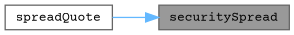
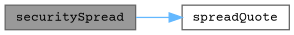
edge "spreadQuote" -> "securitySpread": reversed
